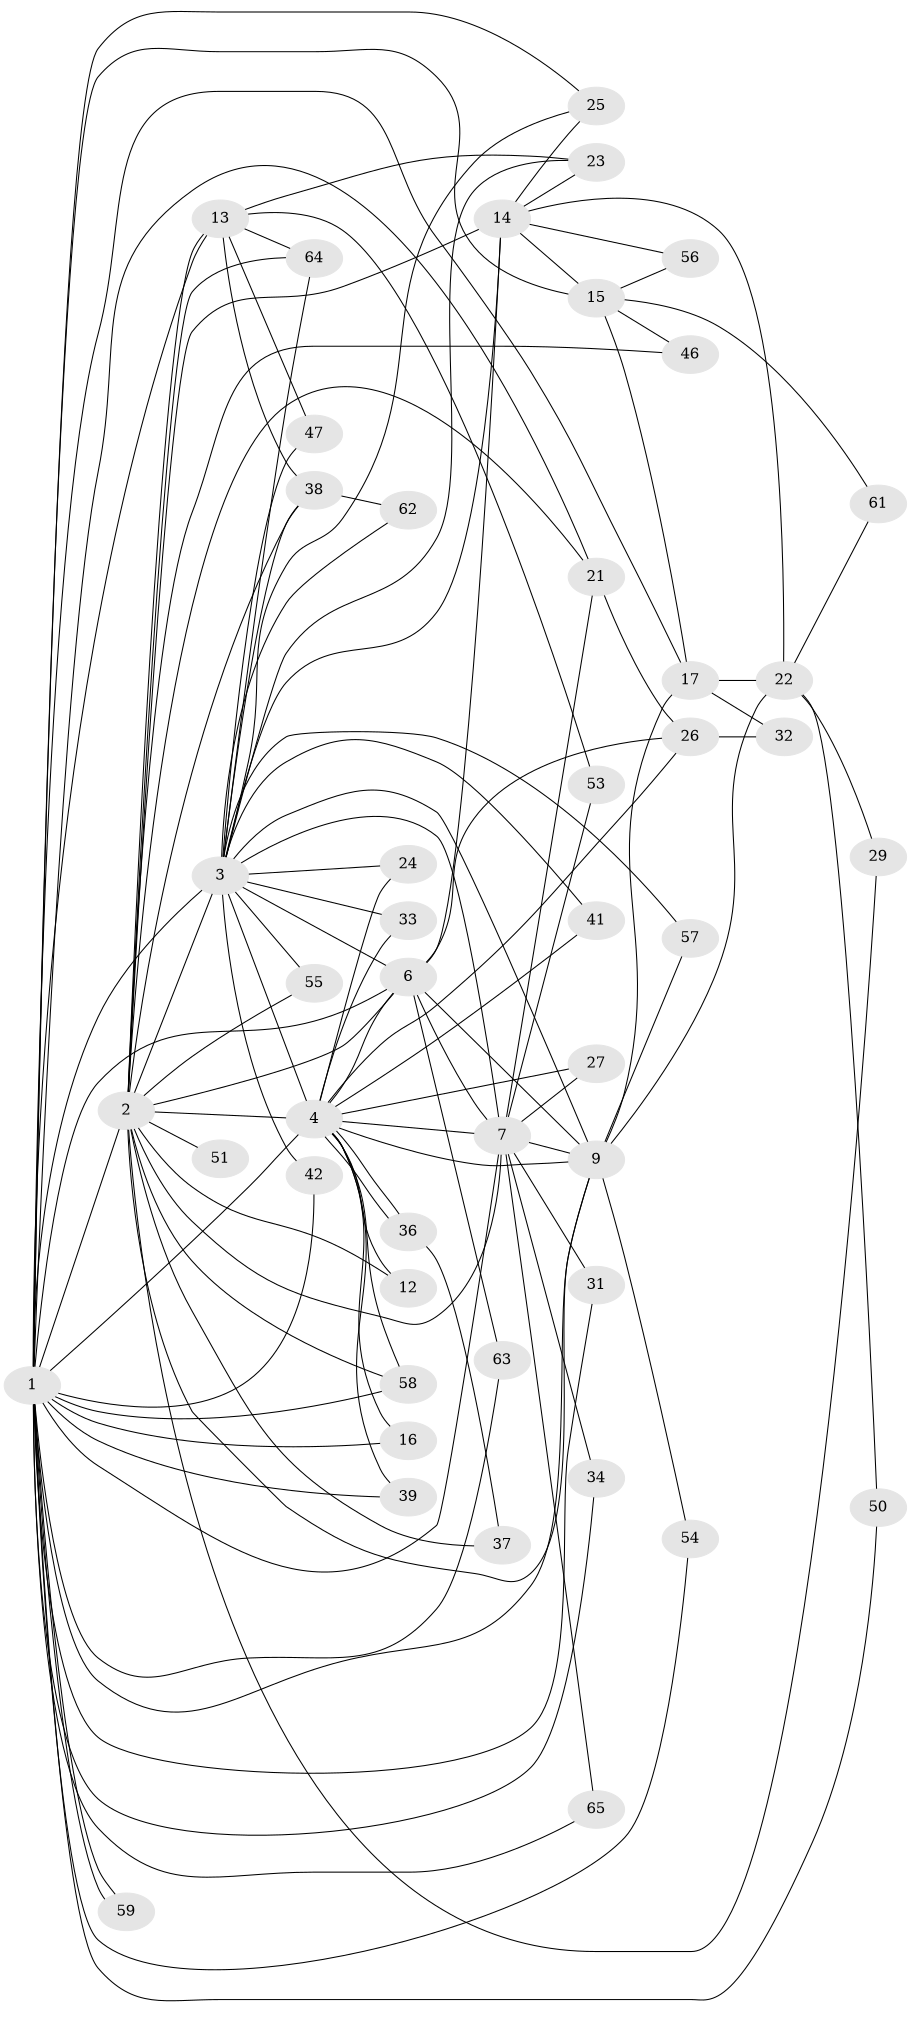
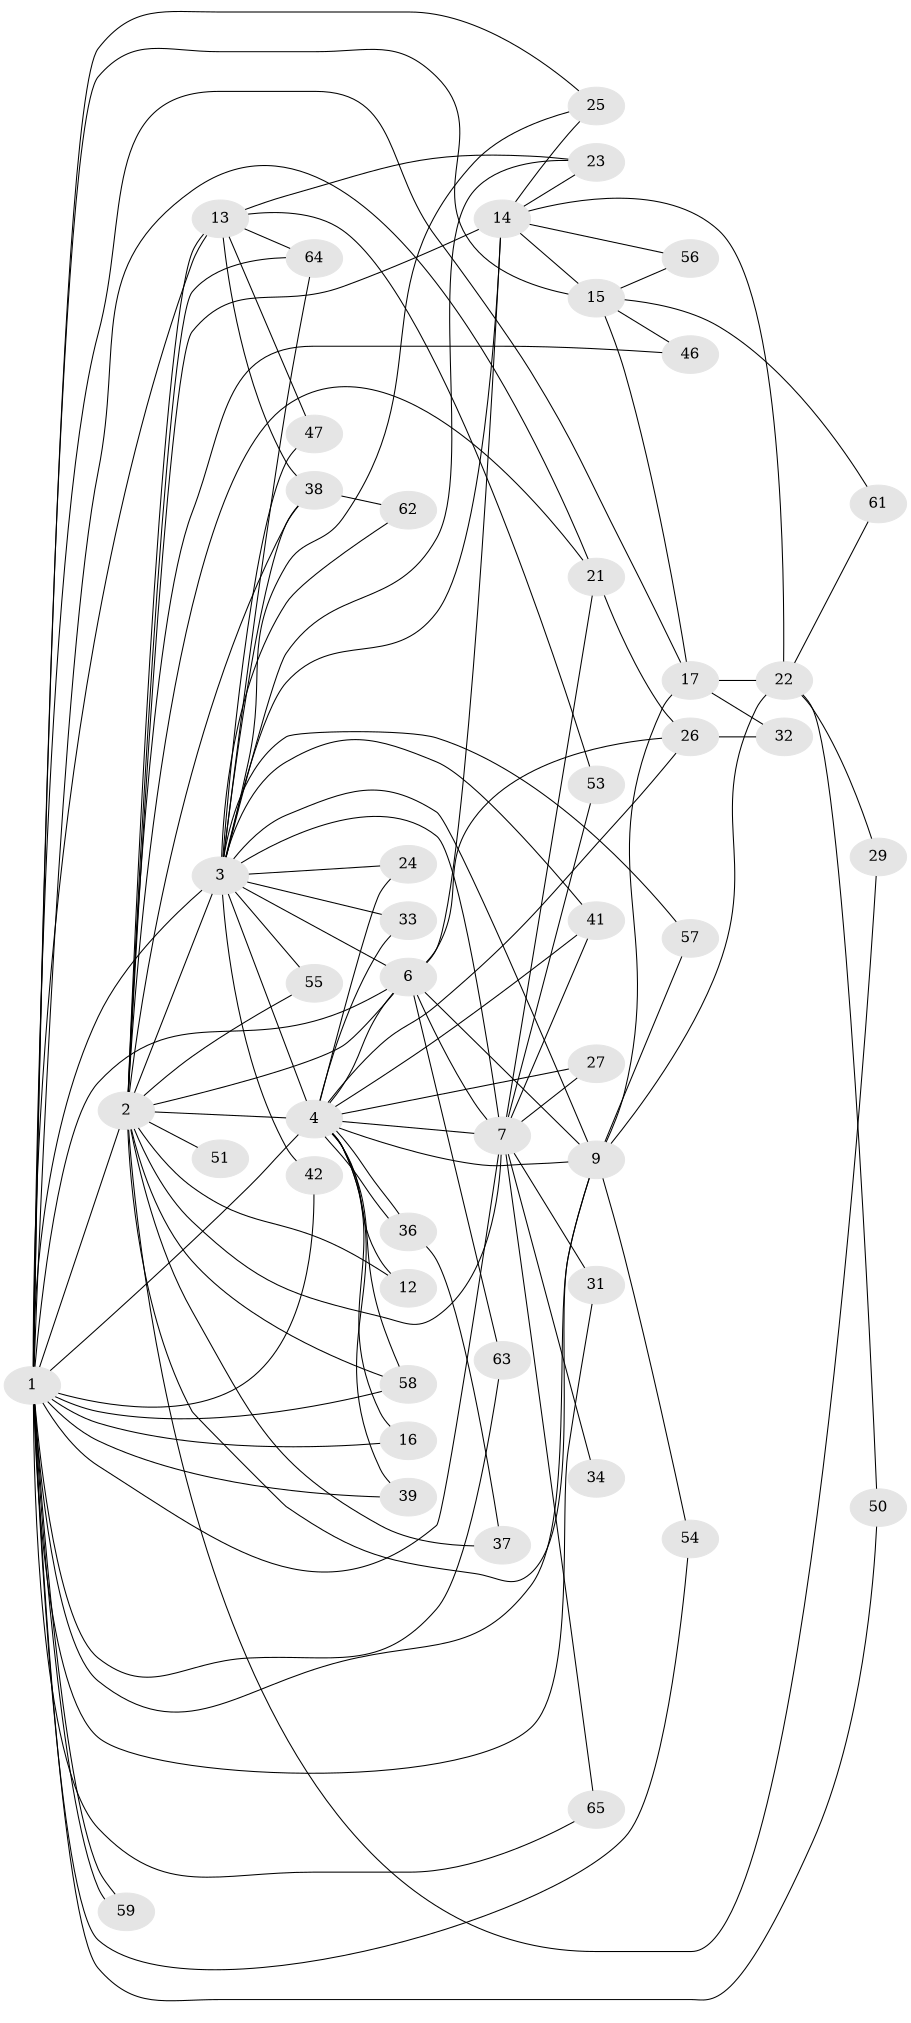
edge "7" -- "9": now "7" -- "41"
edge "1" -- "34": removed
